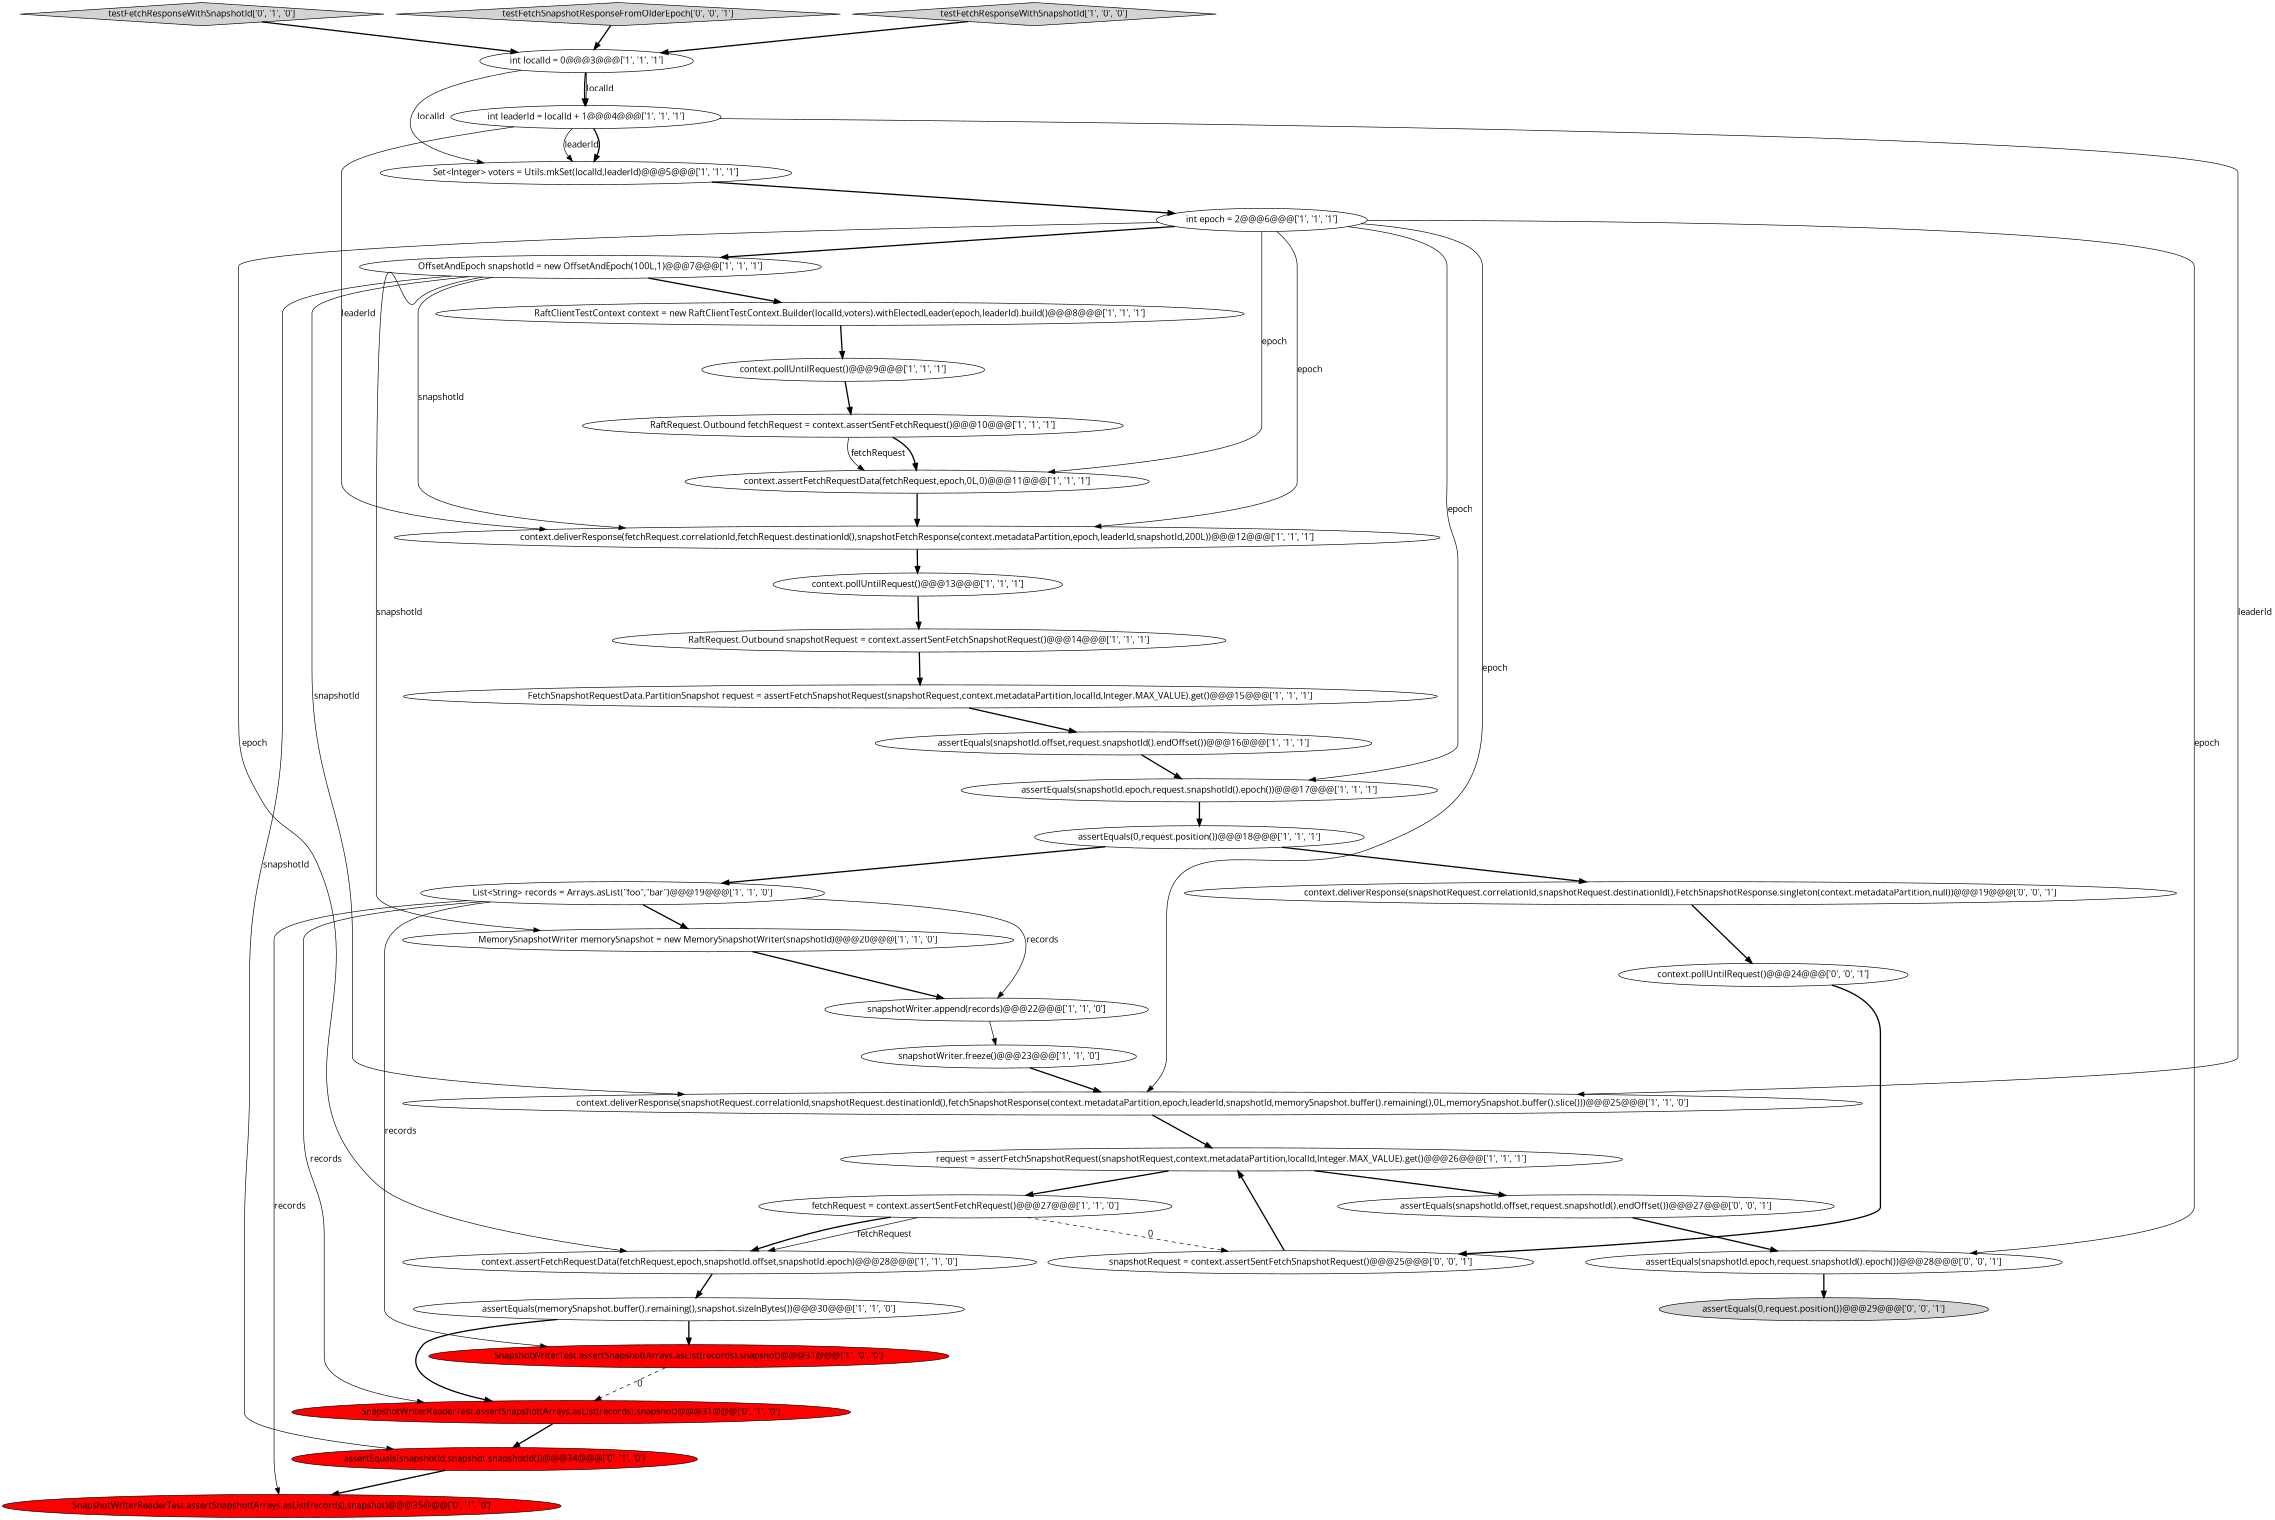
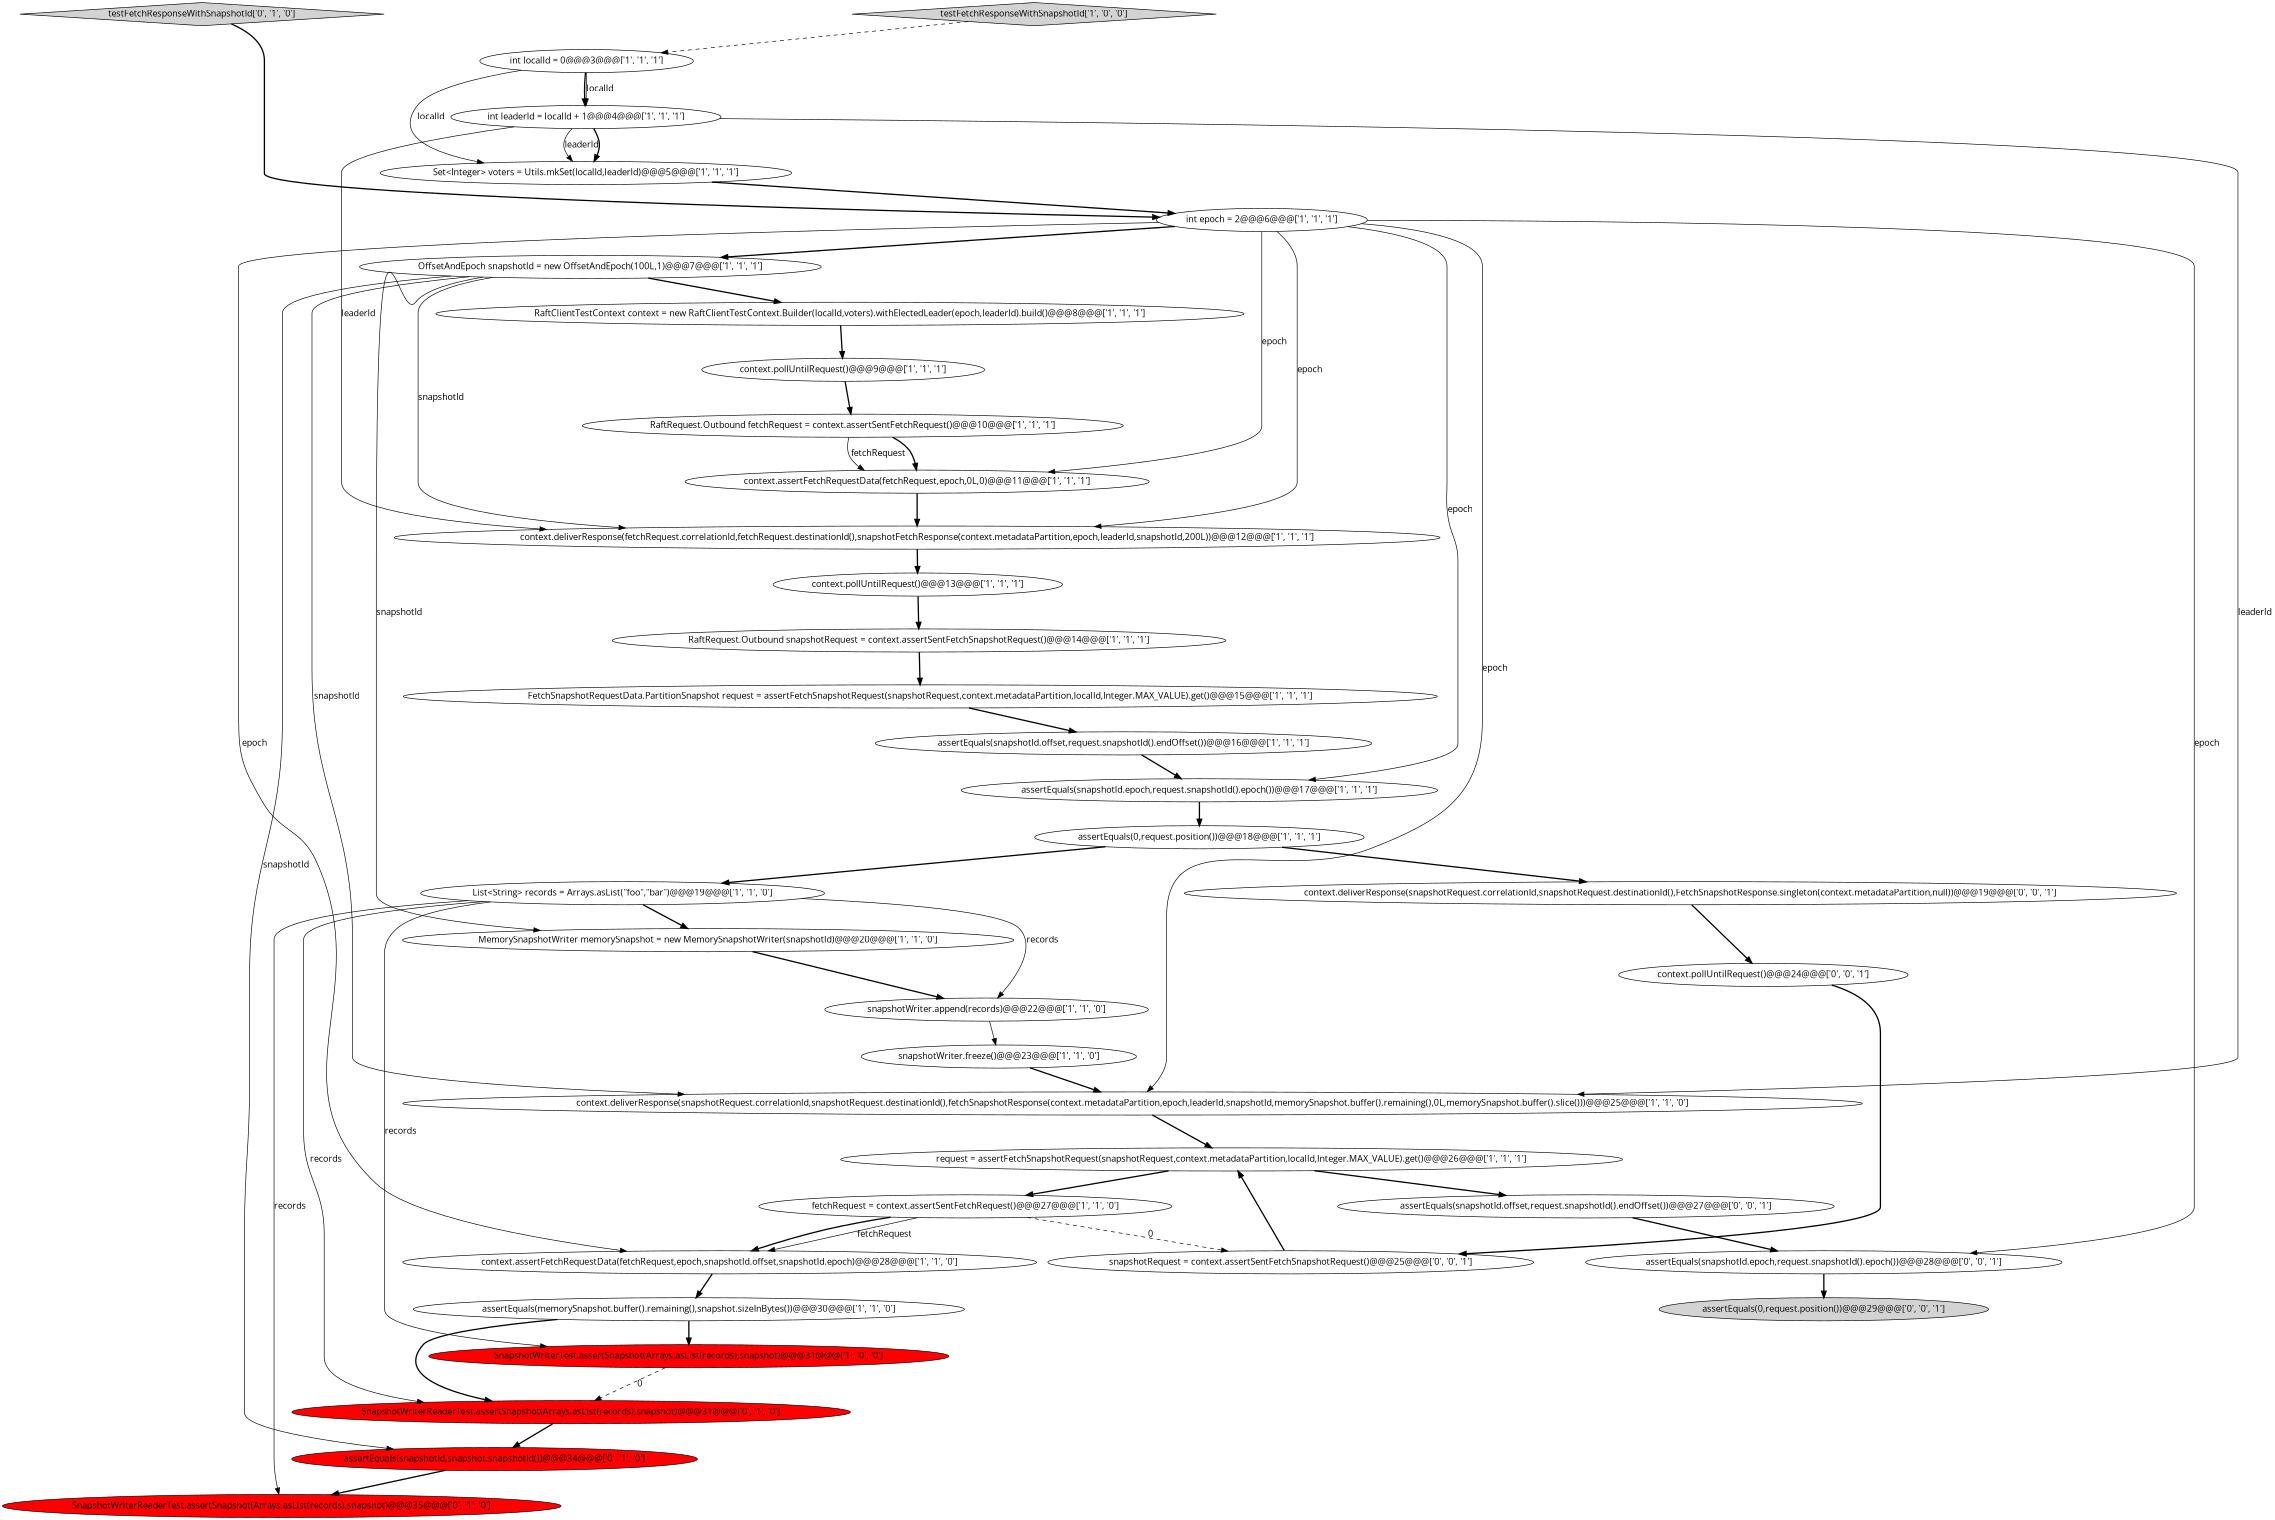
node "testFetchSnapshotResponseFromOlderEpoch['0', '0', '1']": removed
edge "testFetchResponseWithSnapshotId['0', '1', '0']" -> "int localId = 0@@@3@@@['1', '1', '1']": now "testFetchResponseWithSnapshotId['0', '1', '0']" -> "int epoch = 2@@@6@@@['1', '1', '1']"
edge "testFetchResponseWithSnapshotId['1', '0', '0']" -> "int localId = 0@@@3@@@['1', '1', '1']": style bold -> dashed
